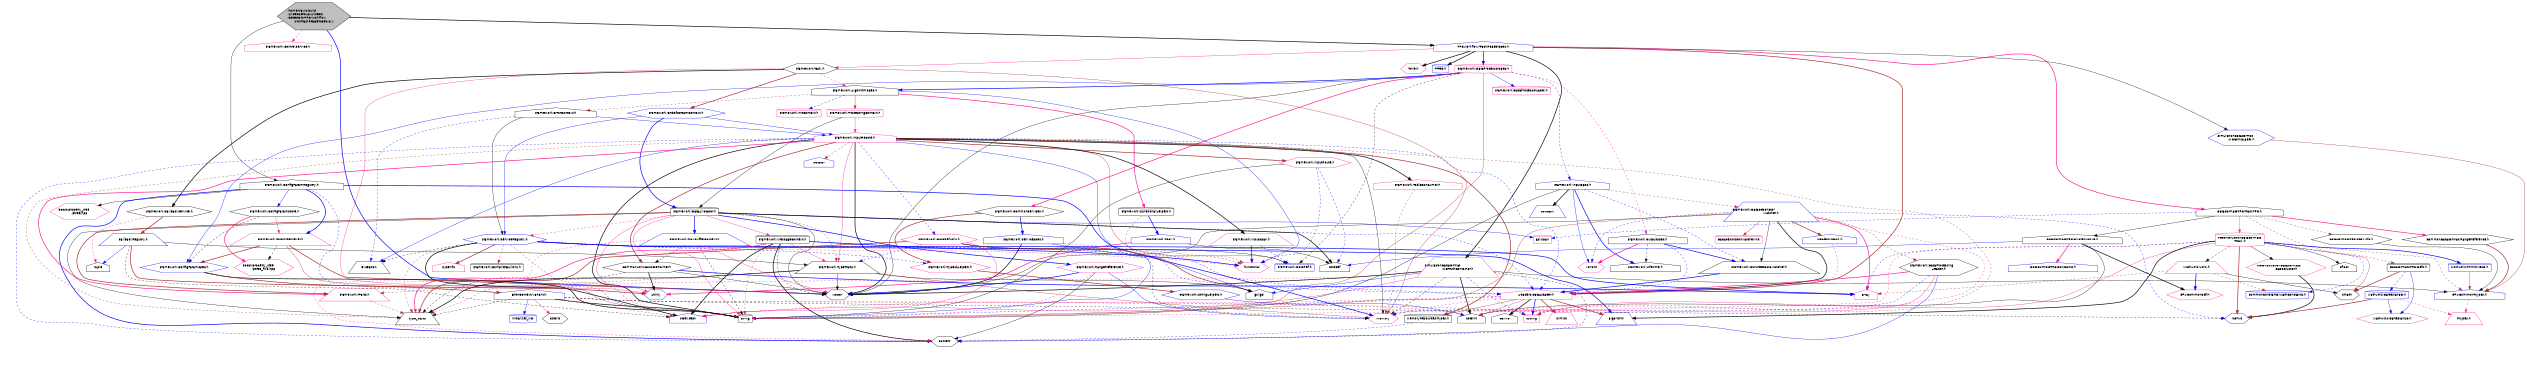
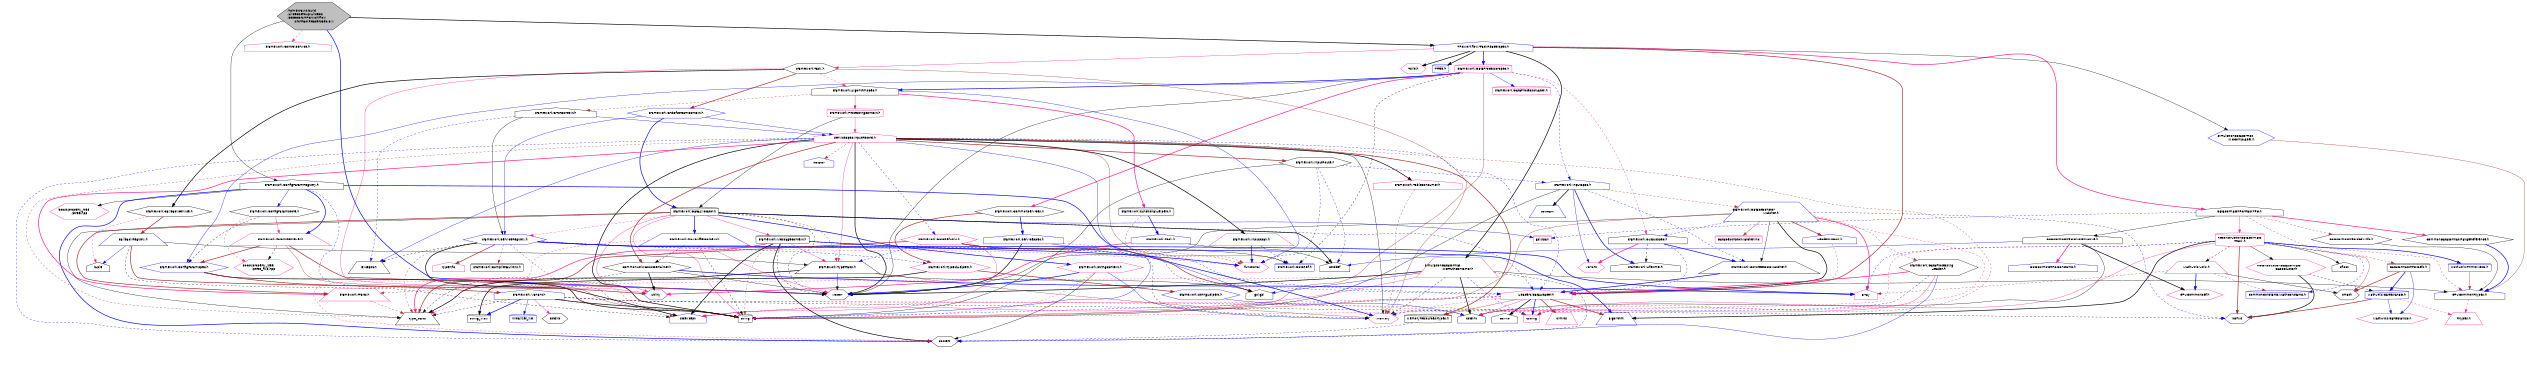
node "Framework/InitContext.h": removed
node "Framework/InputRecord.h": label "Framework/InputRecord.h" -> "ServiceSpec/InputRecord.h"
node "Framework/InputRoute.h": color deeppink -> black
edge "Framework/InputRoute.h" -> "Framework/InputSpec.h": added
edge "Framework/DataDescriptor Matcher.h" -> "variant": now "Framework/DataDescriptor Matcher.h" -> "Framework/OutputSpec.h"
edge "Framework/DataAllocator.h" -> "vector": style solid -> dashed
edge "Framework/ConfigParamStore.h" -> "boost/property_tree /ptree_fwd.hpp": style bold -> dashed
edge "CommonDataFormat/RangeReference.h" -> "GPUCommonRtypes.h": color brown -> blue
node "Framework/RangeReference.h": label "Framework/RangeReference.h" -> "Framework/StringContext.h"
edge "DataFormatsTPC/Defs.h" -> "MathUtils/Cartesian3D.h": style dashed -> bold
edge "ReconstructionDataFormats /BaseCluster.h" -> "MathUtils/Cartesian3D.h": added
node "ErrorContext/Variant.h": label "ErrorContext/Variant.h" -> "Framework/Variant.h"
node "string_view": added
